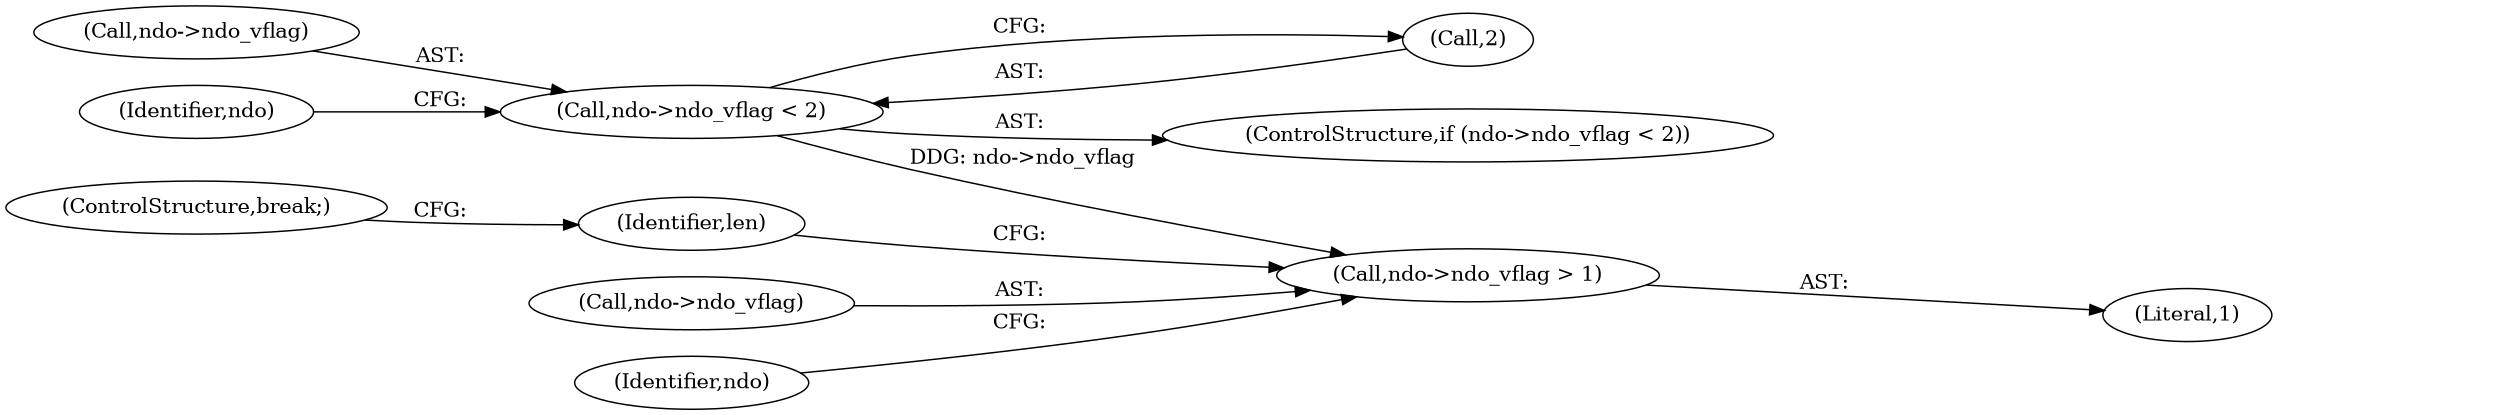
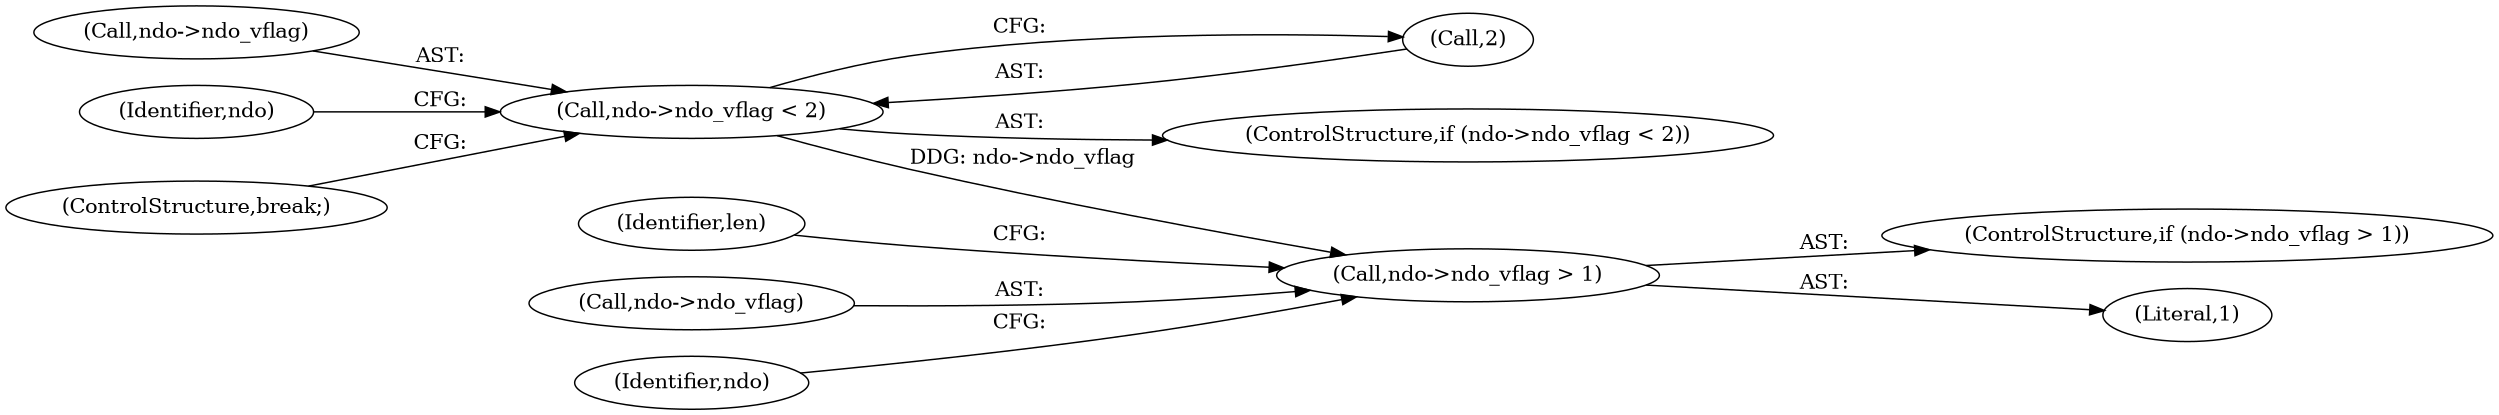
edge "(ControlStructure,break;)" -> "(Identifier,len)": now "(ControlStructure,break;)" -> "(Call,ndo->ndo_vflag < 2)"
node "(ControlStructure,if (ndo->ndo_vflag > 1))": added
